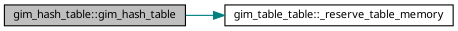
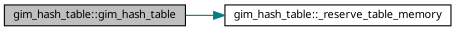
node "gim_table_table::_reserve_table_memory": label "gim_table_table::_reserve_table_memory" -> "gim_hash_table::_reserve_table_memory"
